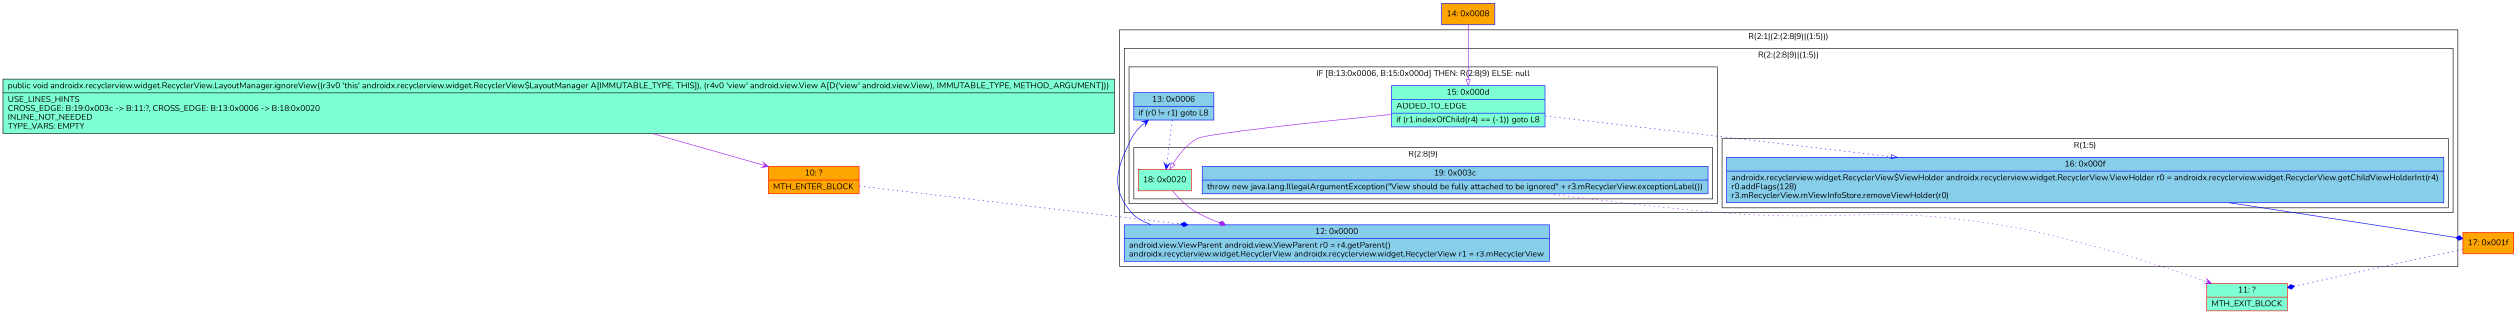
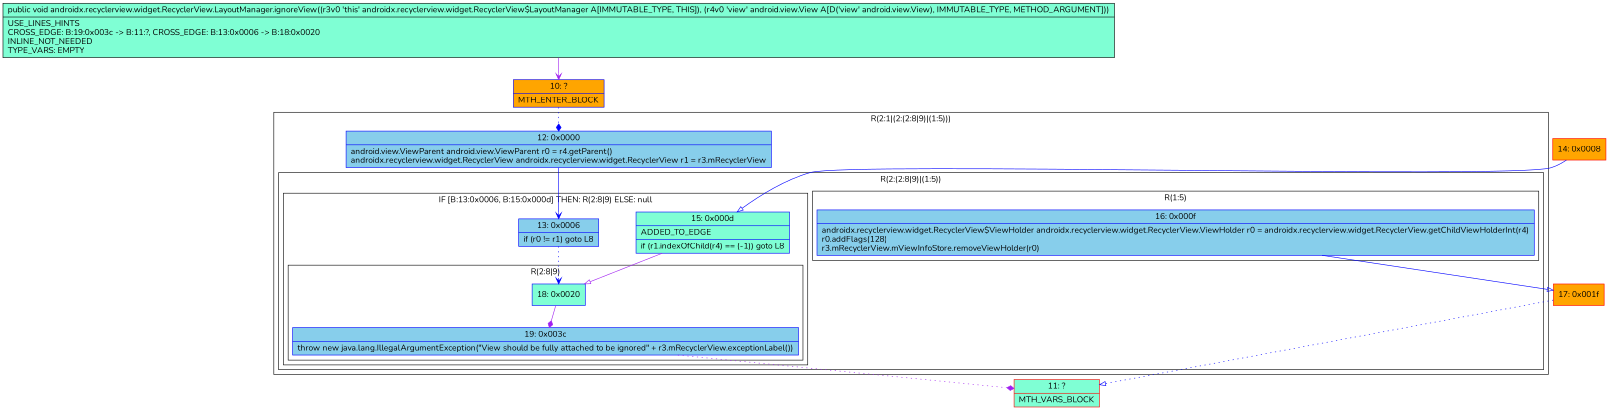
node "14: 0x0008": color blue -> red
edge "14: 0x0008" -> "15: 0x000d": color purple -> blue
edge "15: 0x000d" -> "16: 0x000f": removed
node "10: ?": color red -> blue
node "18: 0x0020": color red -> blue
edge "18: 0x0020" -> "12: 0x0000": now "18: 0x0020" -> "19: 0x003c"
edge "19: 0x003c" -> "11: ?": arrowhead vee -> diamond
edge "16: 0x000f" -> "17: 0x001f": arrowhead diamond -> onormal
edge "17: 0x001f" -> "11: ?": arrowhead diamond -> onormal
node "11: ?": text "MTH_EXIT_BLOCK" -> "MTH_VARS_BLOCK"
